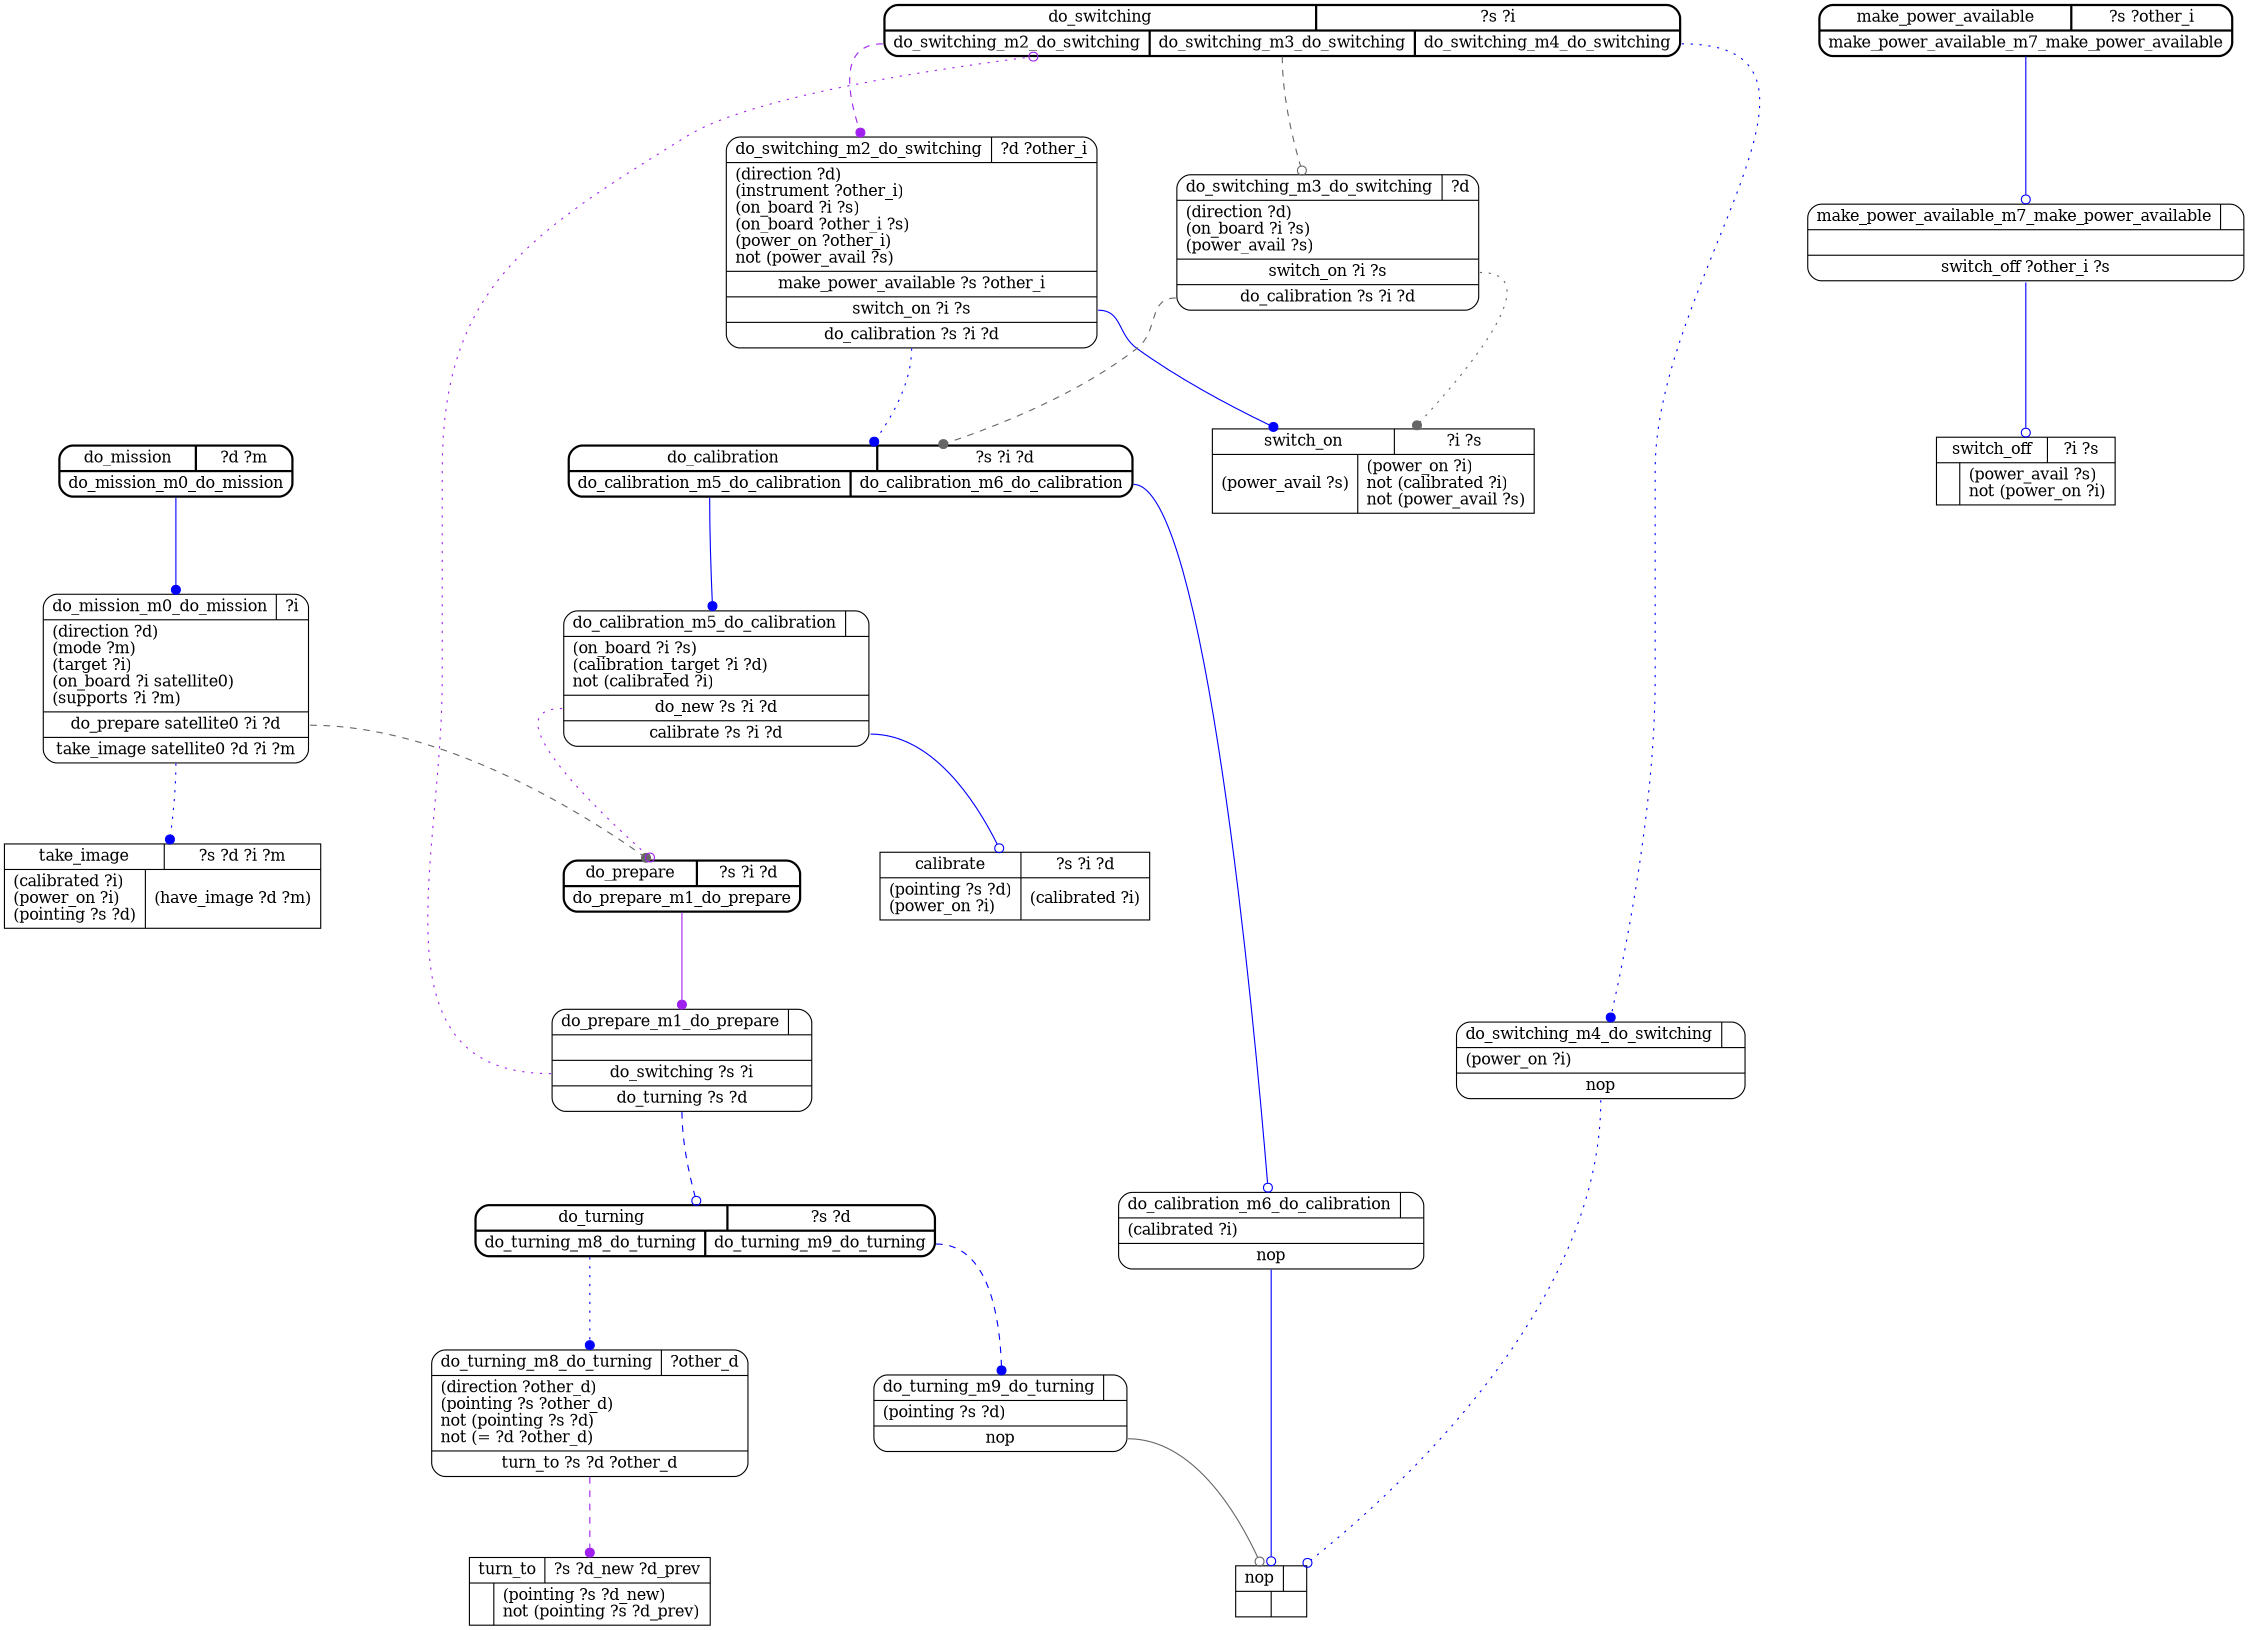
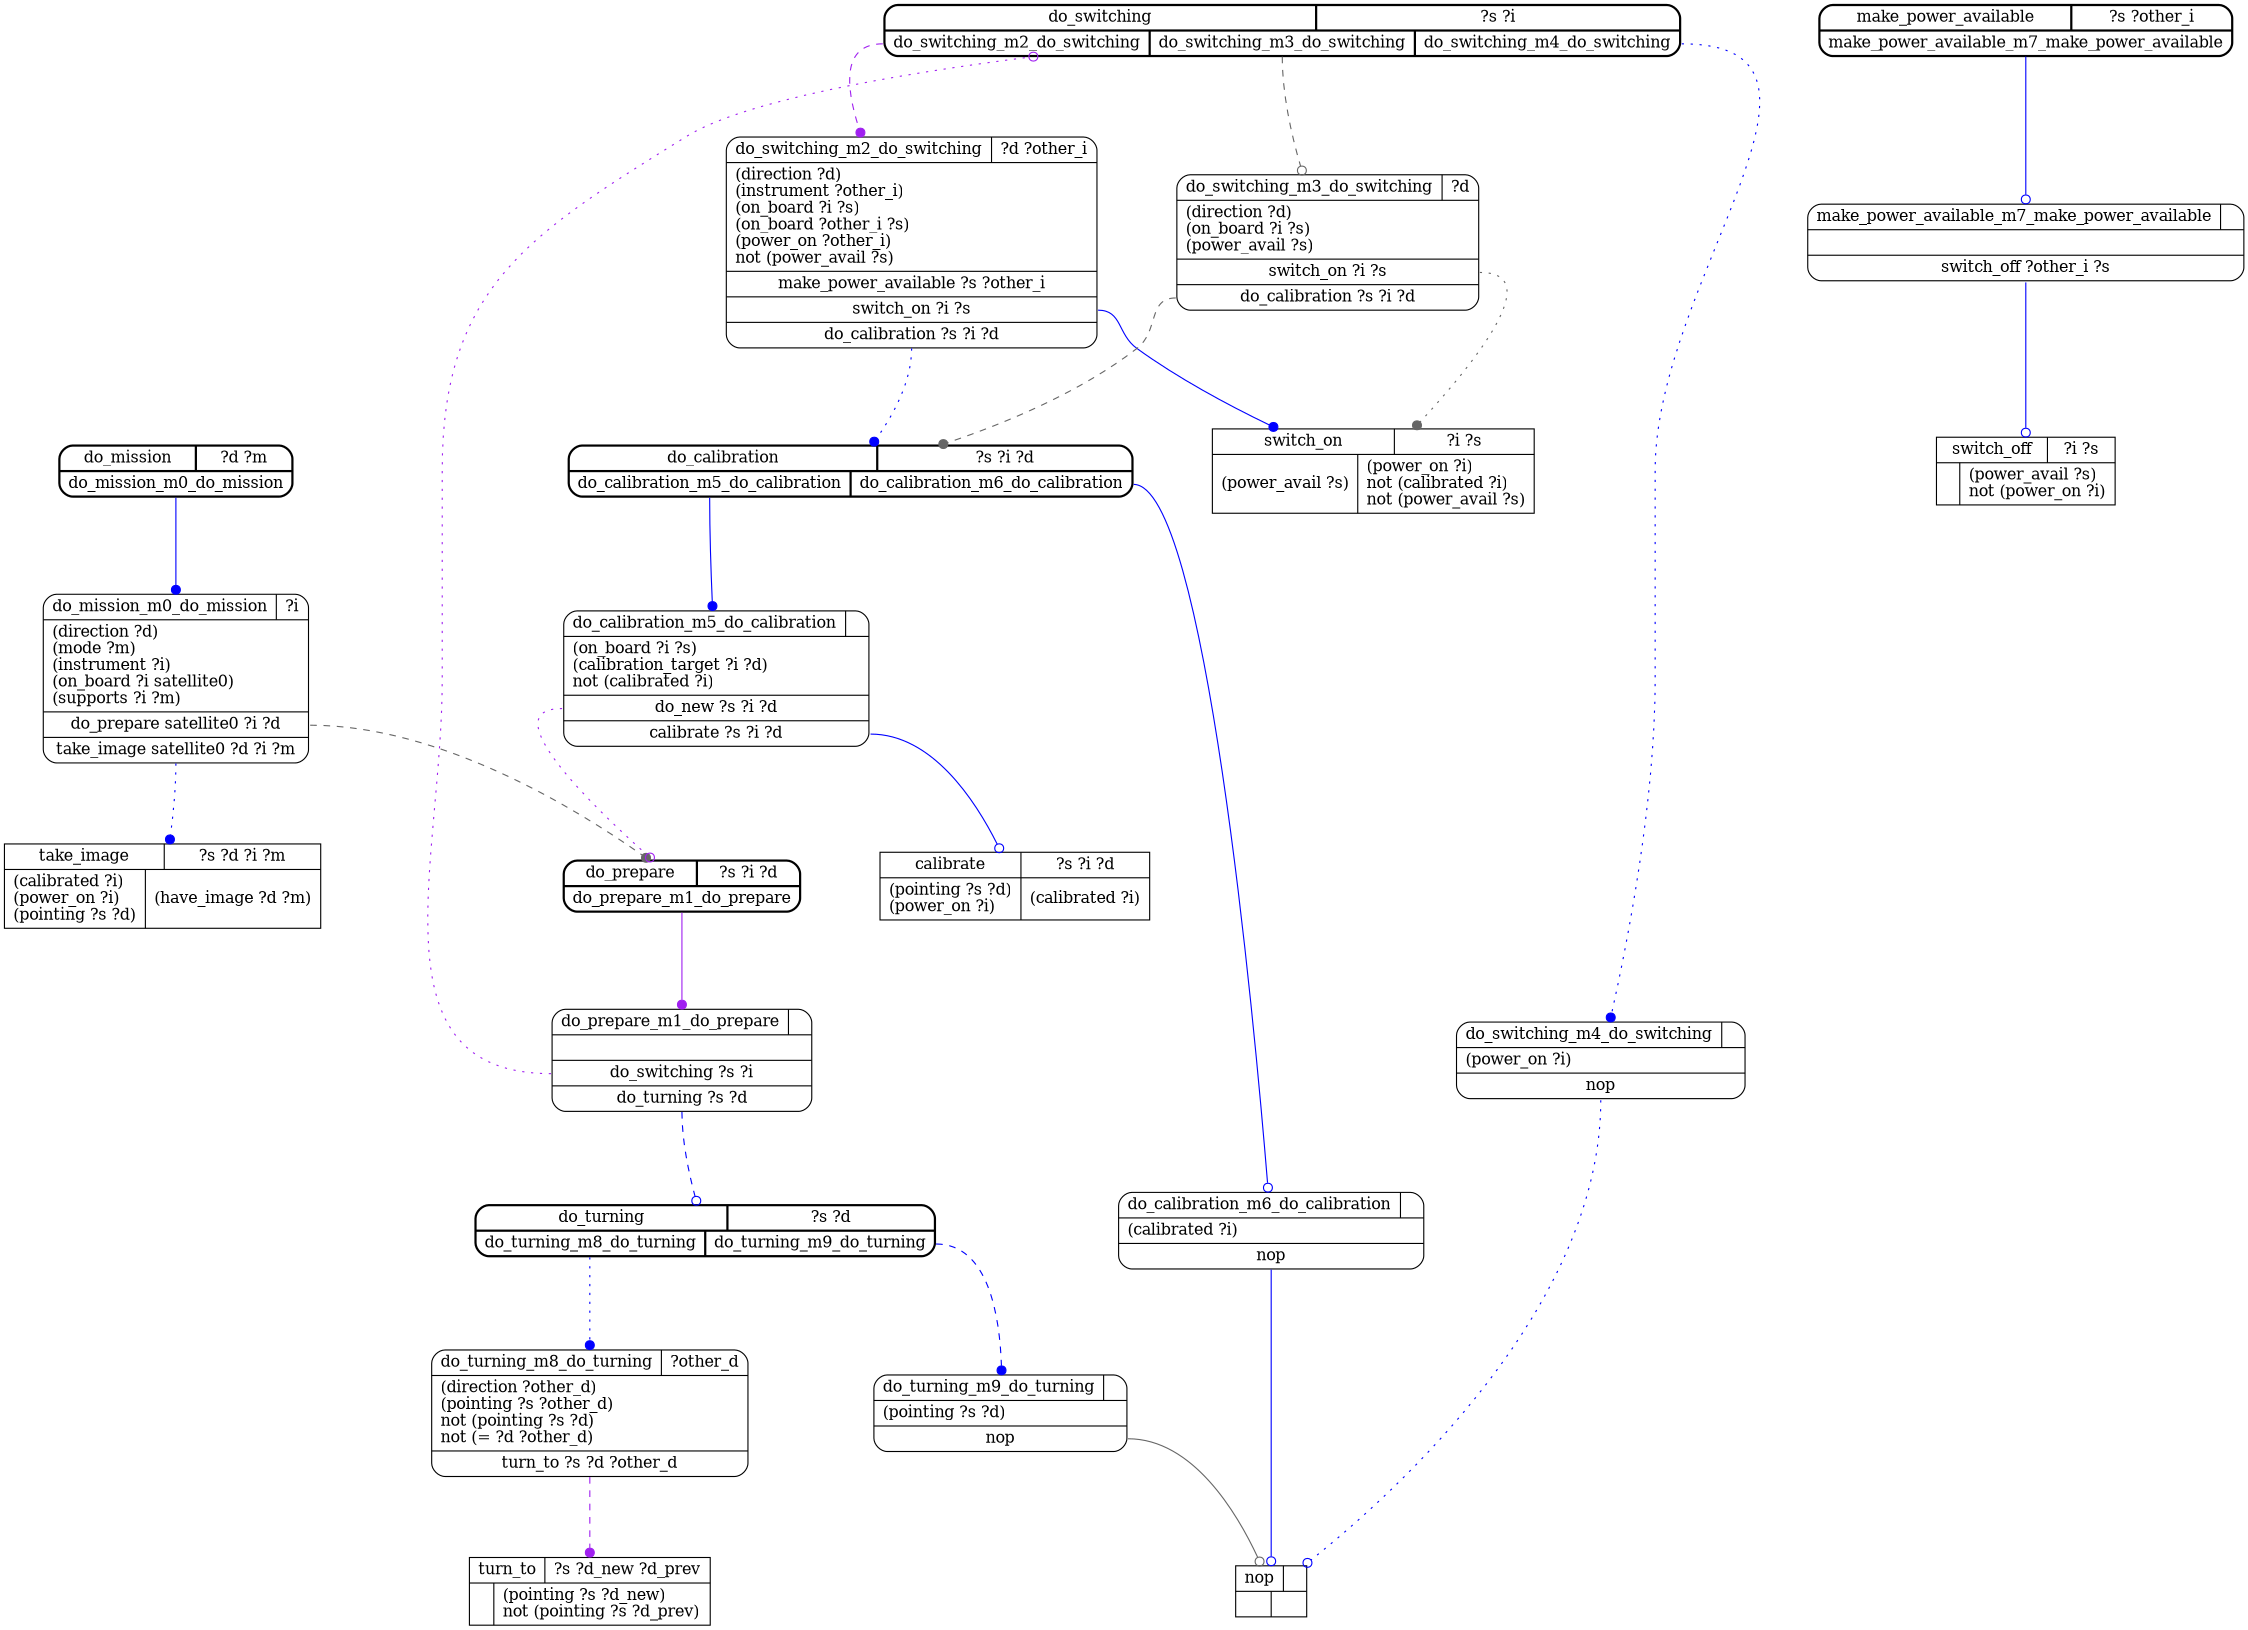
node "do_mission_m0_do_mission": text "(target ?i)" -> "(instrument ?i)"
